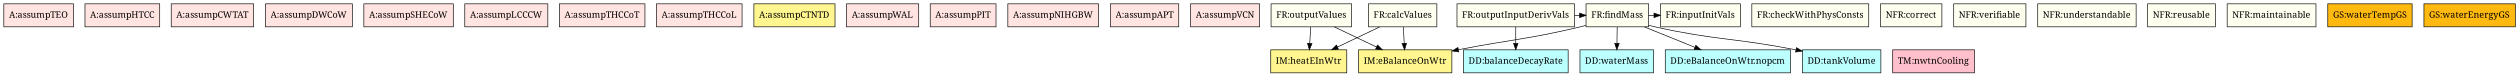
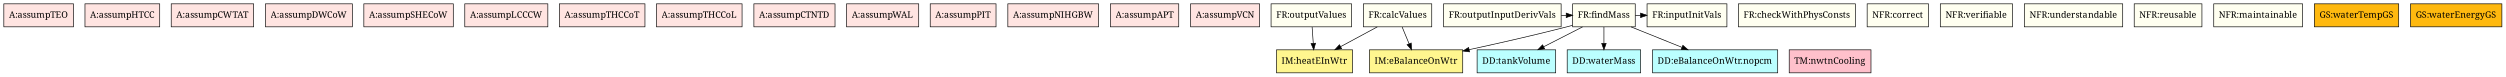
node "A:assumpCTNTD": fillcolor khaki1 -> mistyrose
edge "FR:outputValues" -> "IM:eBalanceOnWtr": removed
node "DD:balanceDecayRate": removed
